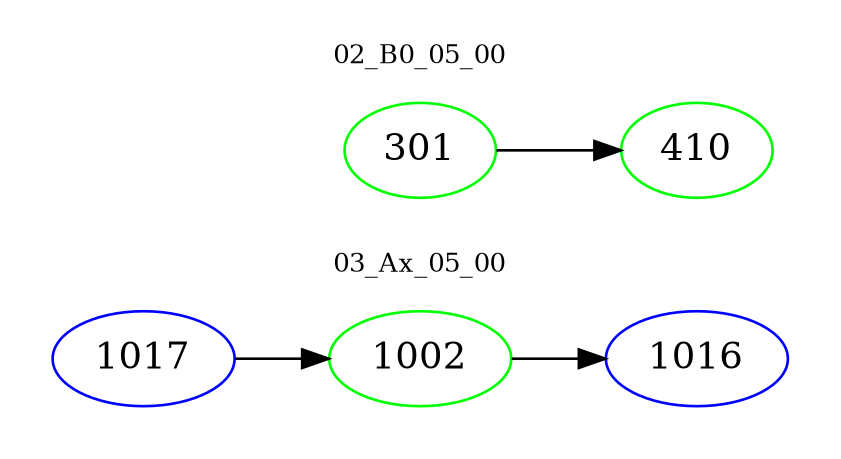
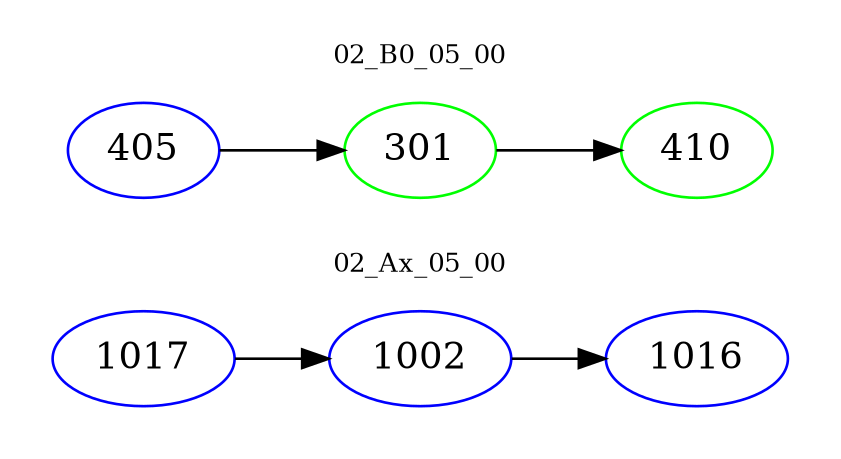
node "405": added
cluster "03_Ax_05_00": label "03_Ax_05_00" -> "02_Ax_05_00"
node "1002": color green -> blue
